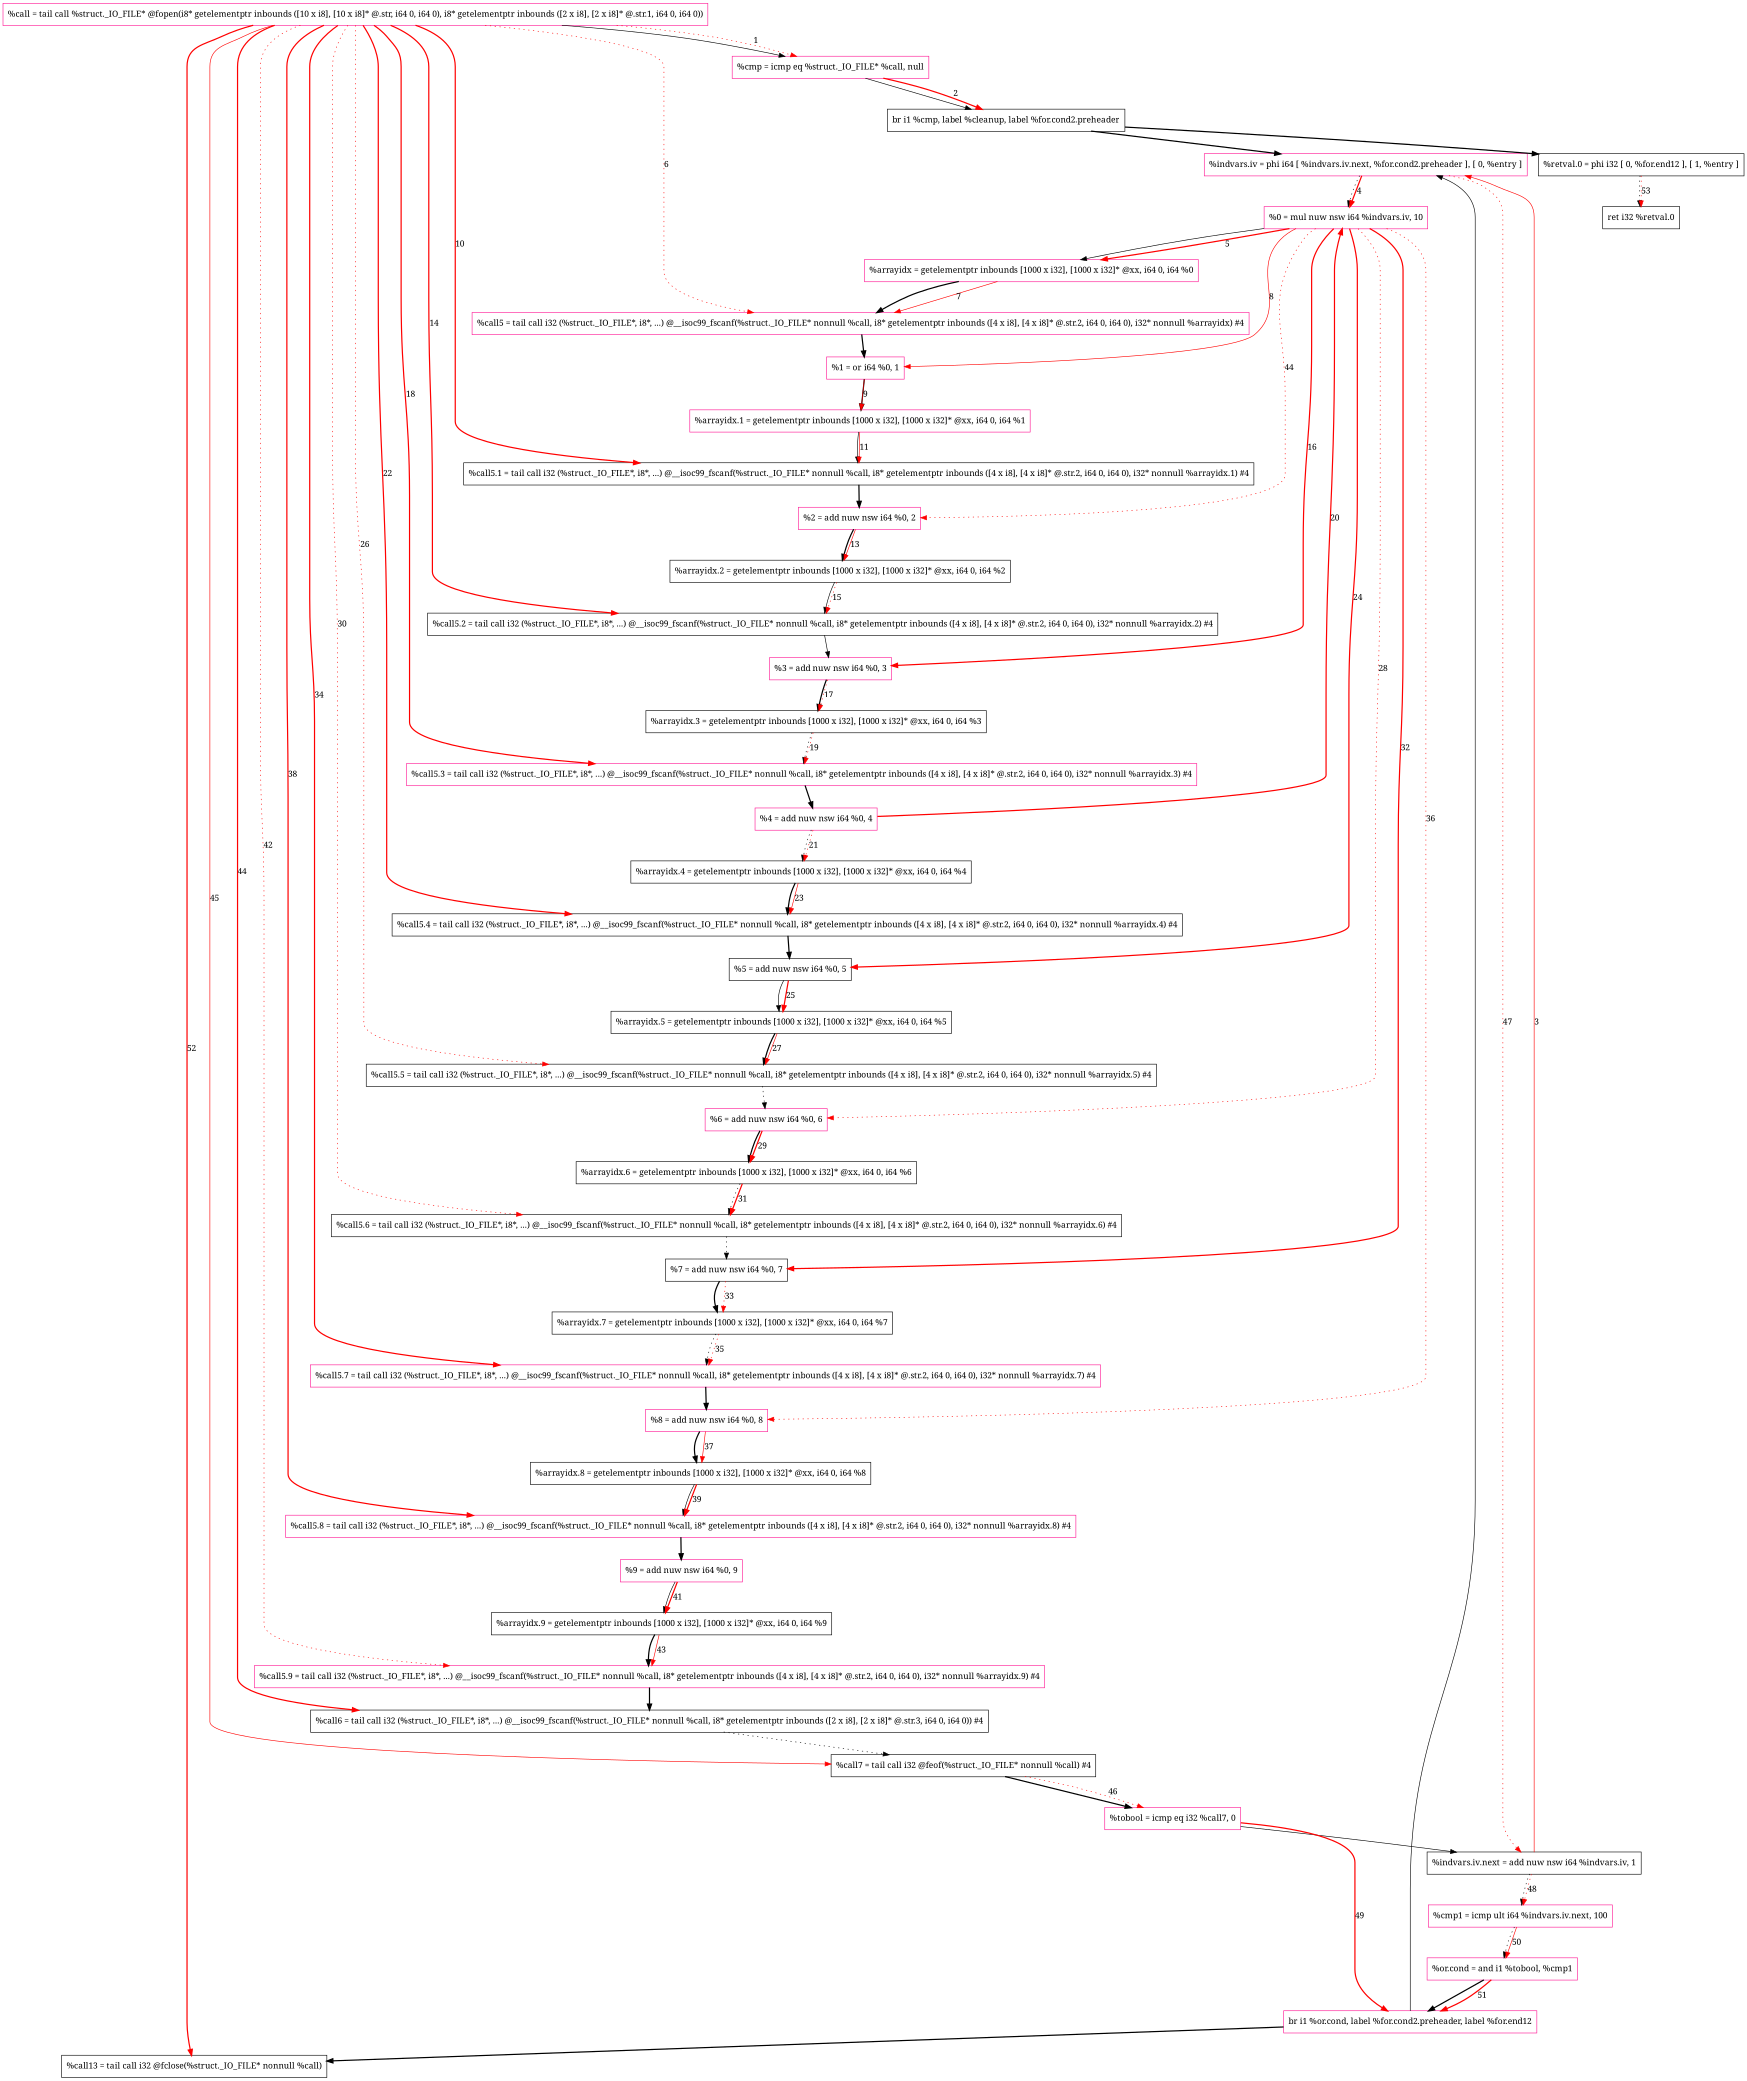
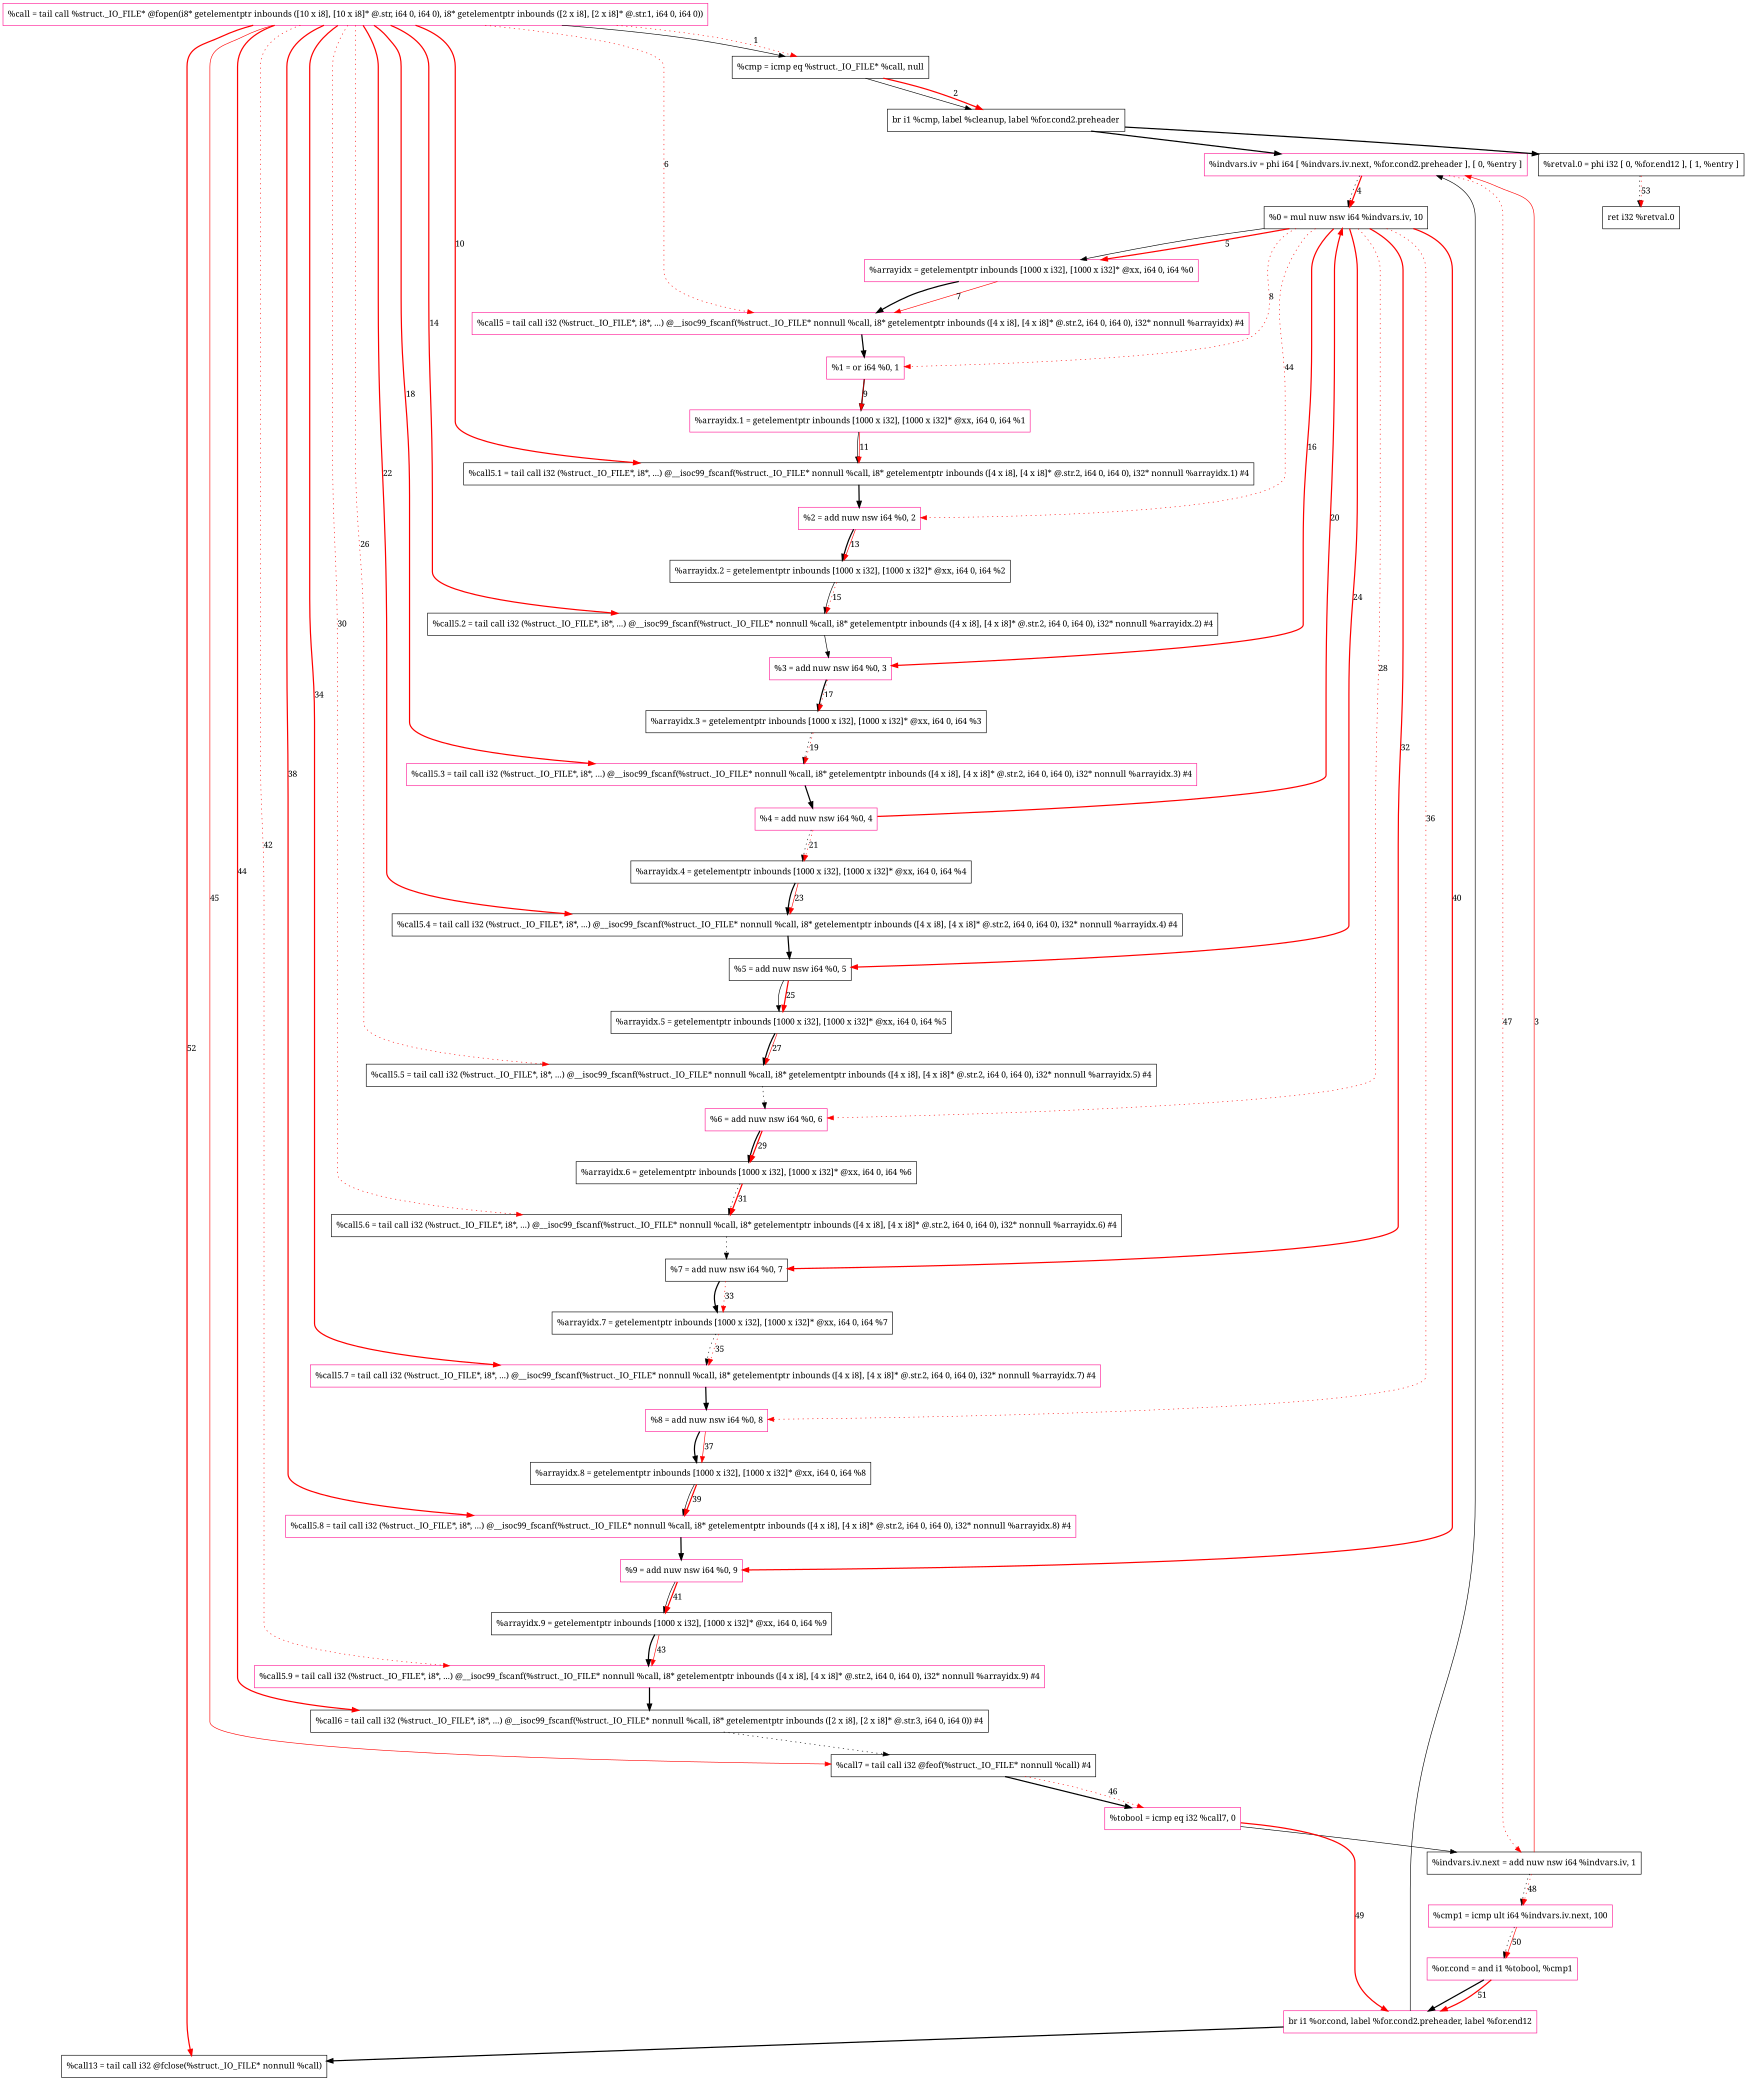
node "%cmp = icmp eq %struct._IO_FILE* %call, null": color deeppink -> black
node "%0 = mul nuw nsw i64 %indvars.iv, 10": color deeppink -> black
edge "%0 = mul nuw nsw i64 %indvars.iv, 10" -> "%1 = or i64 %0, 1": style solid -> dotted
edge "%0 = mul nuw nsw i64 %indvars.iv, 10" -> "%9 = add nuw nsw i64 %0, 9": added, label "40"
